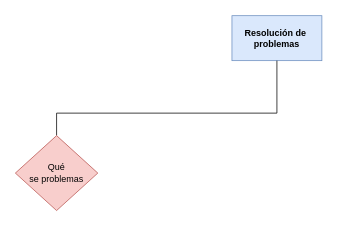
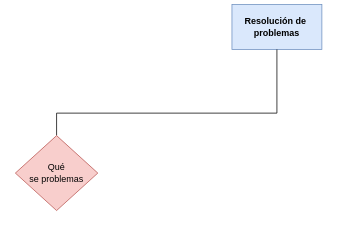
node "Resolución de problemas": moved (277, 38) -> (277, 27)
